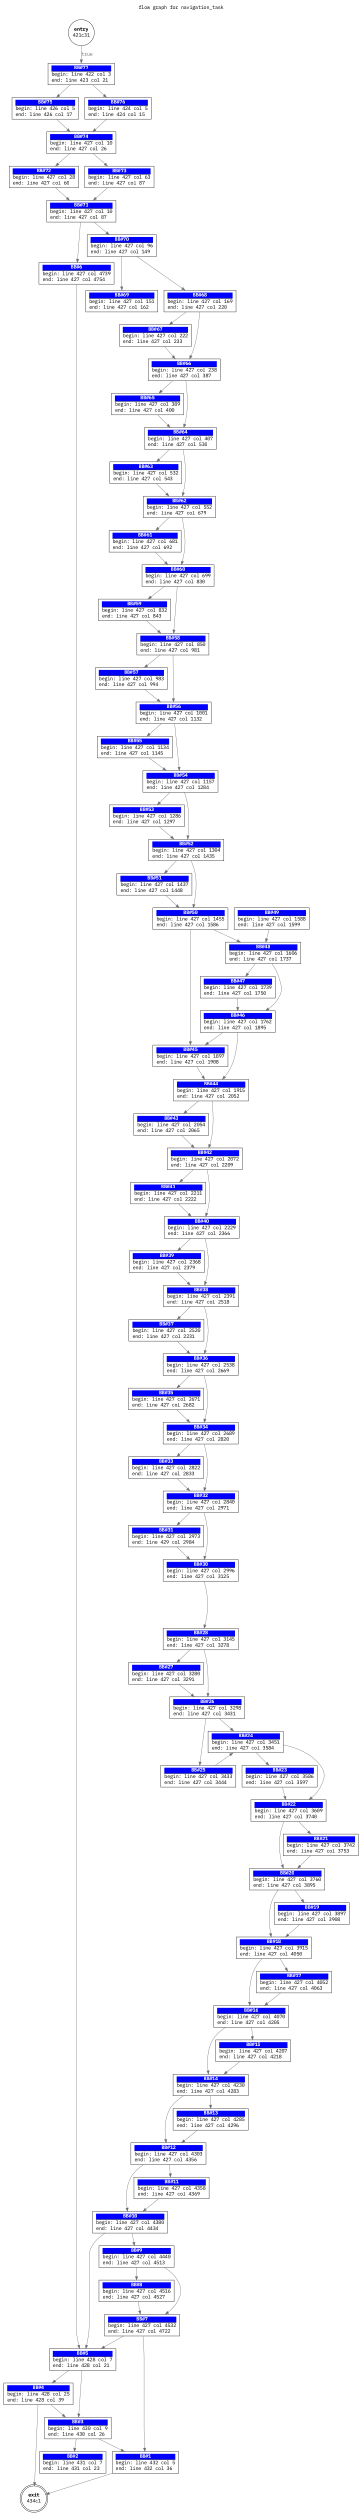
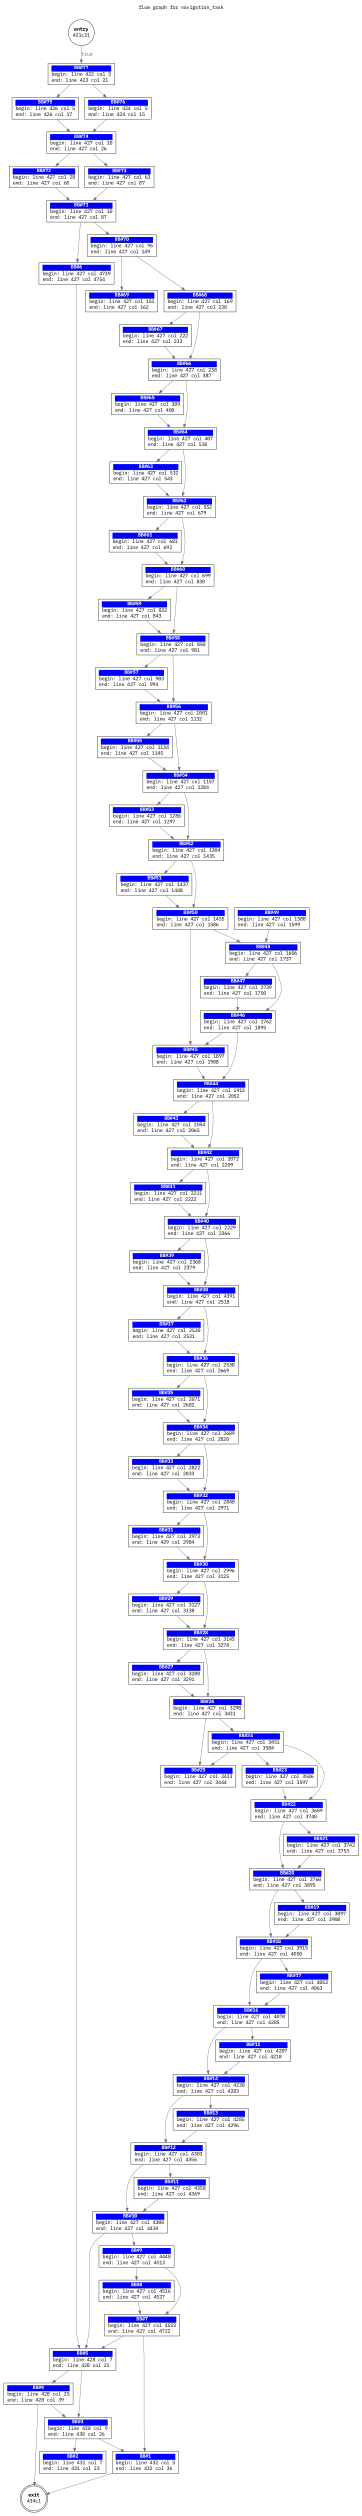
node "BB#38": text "begin: line 427 col 2391" -> "begin: line 427 col 4391"
node "BB#37": text "end: line 427 col 2231" -> "end: line 427 col 2531"
node "BB#29": added
edge "BB#25" -> "BB#24": reversed
